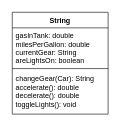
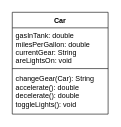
node "String": label "String" -> "Car"
node "gasInTank: double milesPerGallon: double currentGear: String areLightsOn: boolean": label "gasInTank: double milesPerGallon: double currentGear: String areLightsOn: boolean" -> "gasInTank: double milesPerGallon: double currentGear: String areLightsOn: void"
